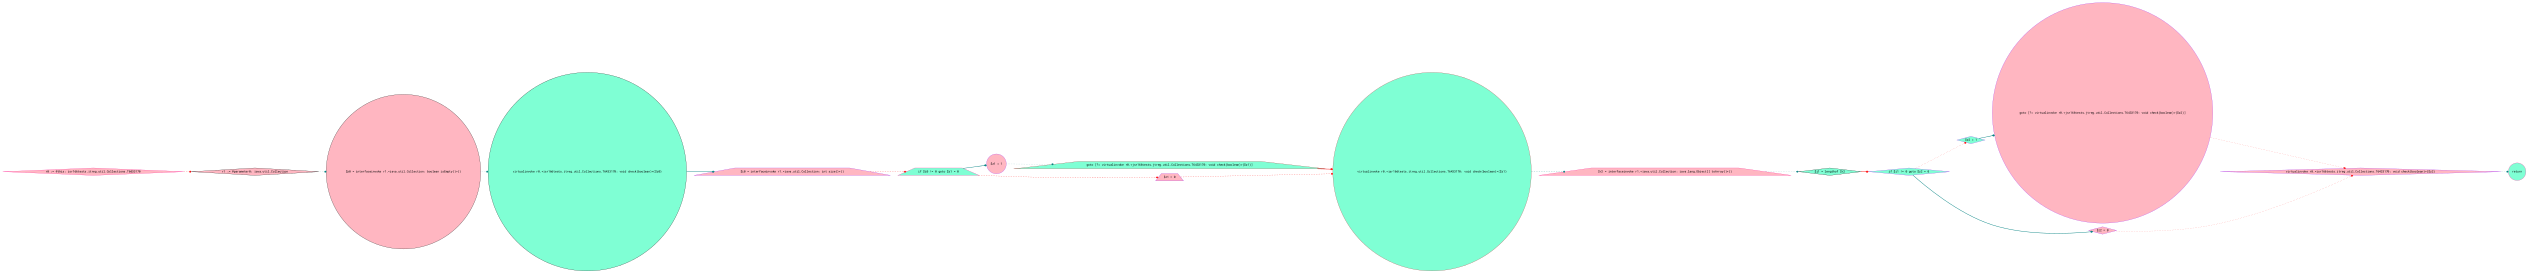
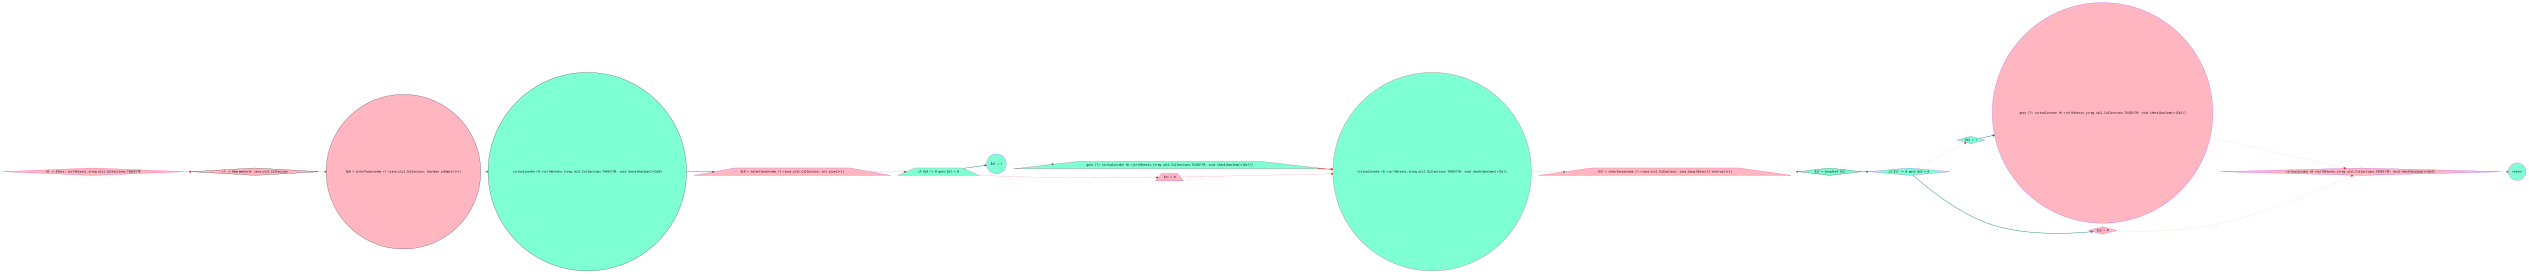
node "$z1 = 1": fillcolor lightpink -> aquamarine
edge "$i1 = lengthof $r2" -> "if $i1 != 0 goto $z2 = 0": color red -> teal
